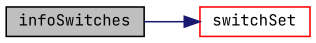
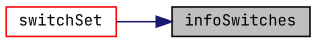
edge "infoSwitches" -> "switchSet": reversed
